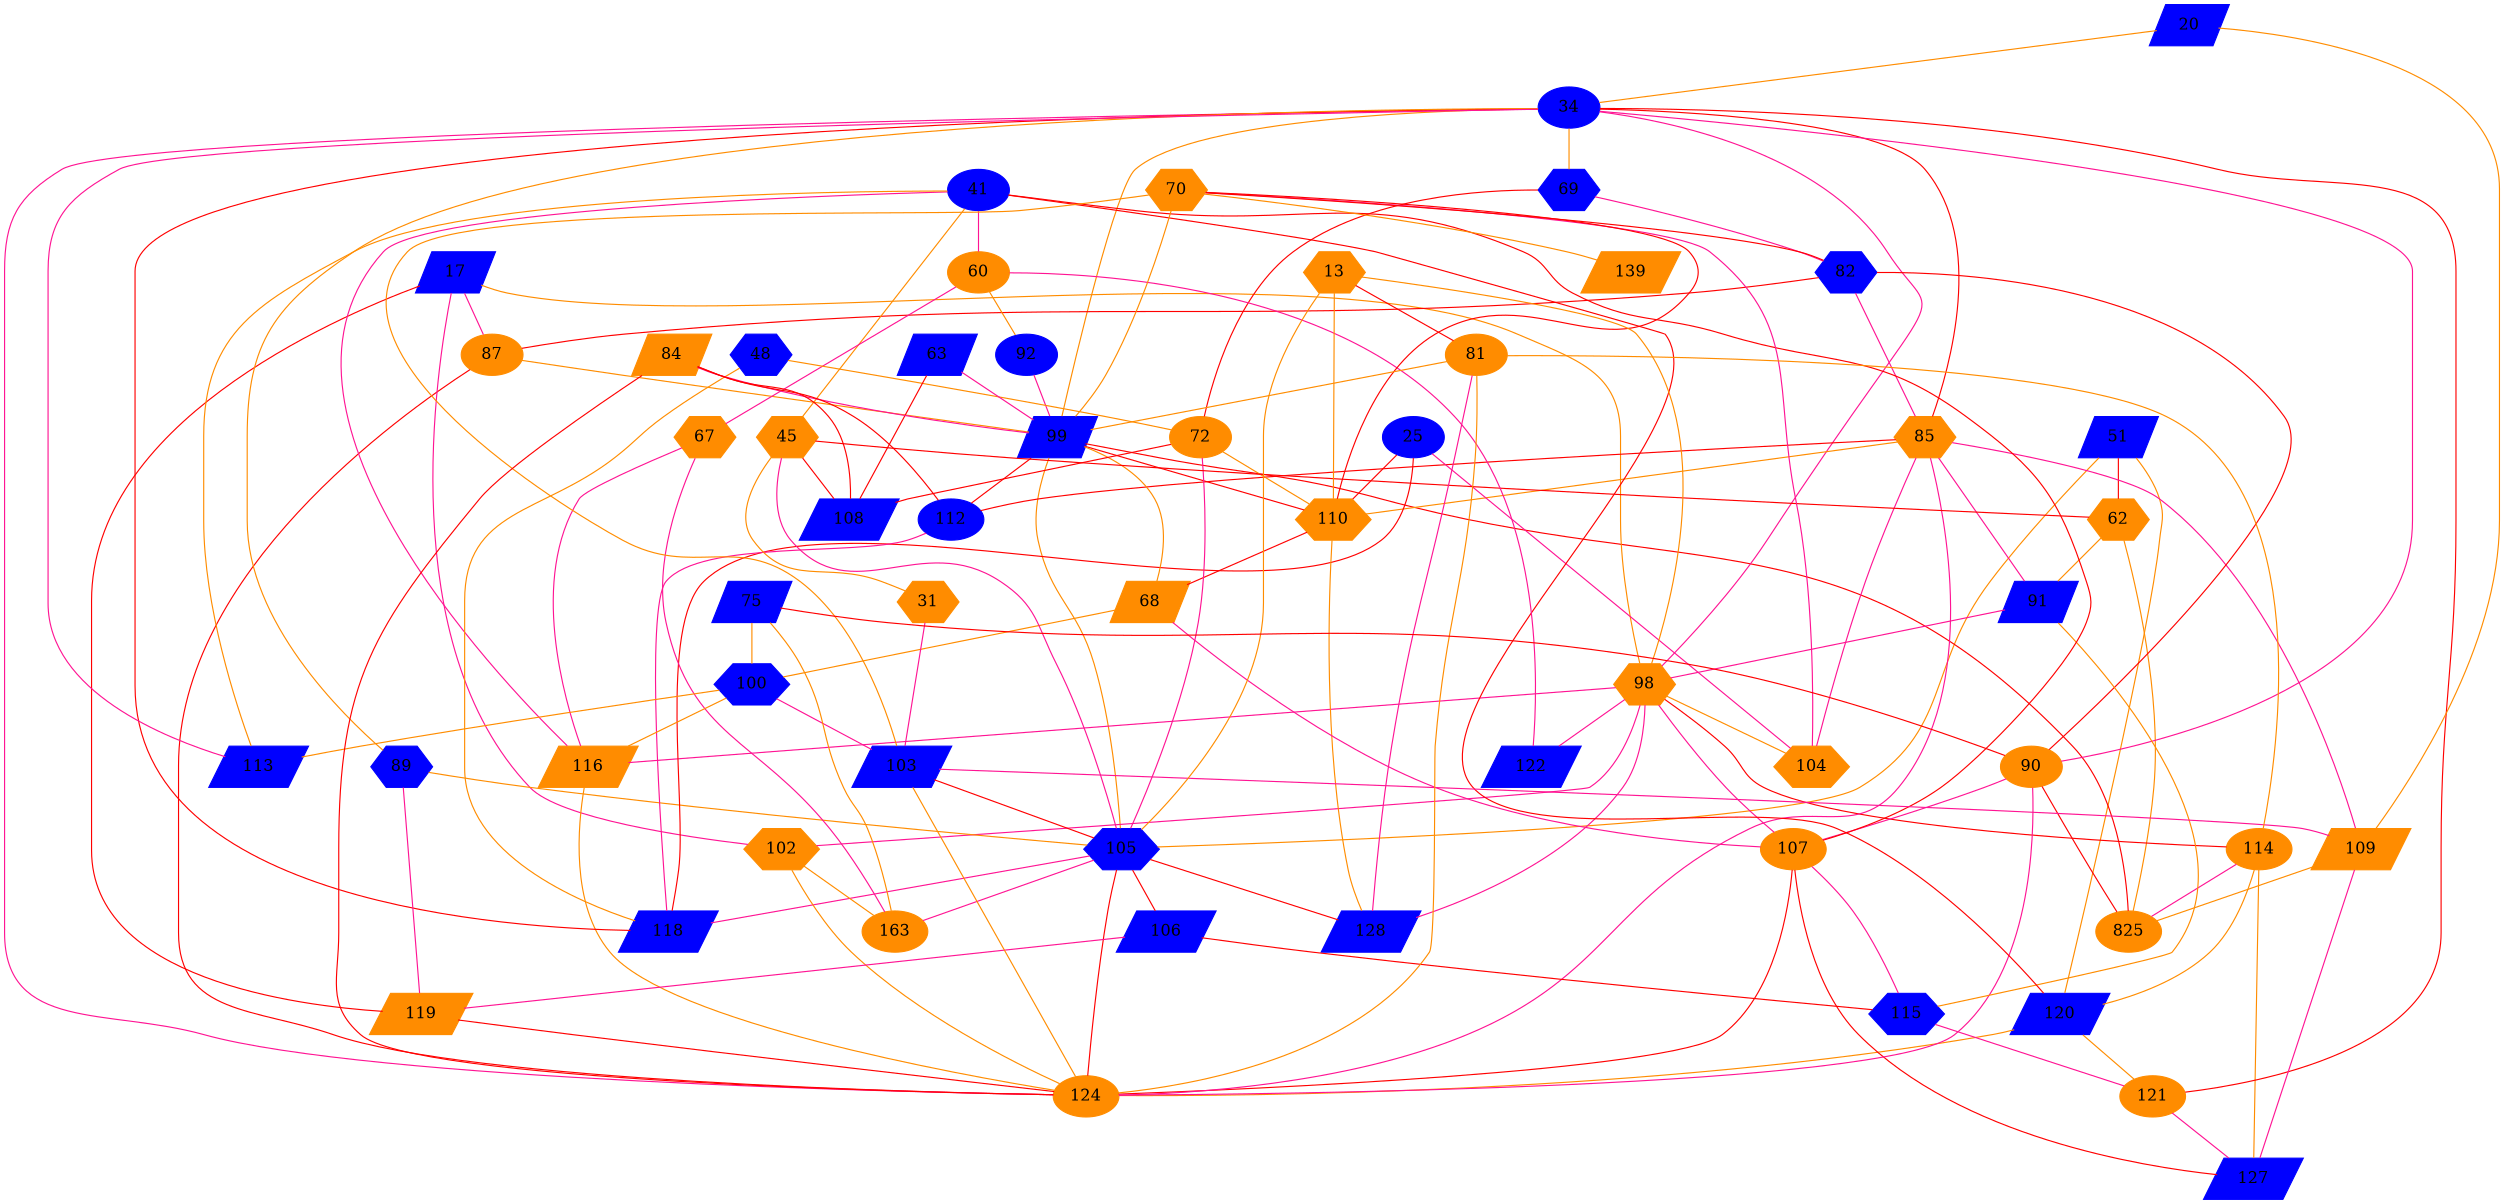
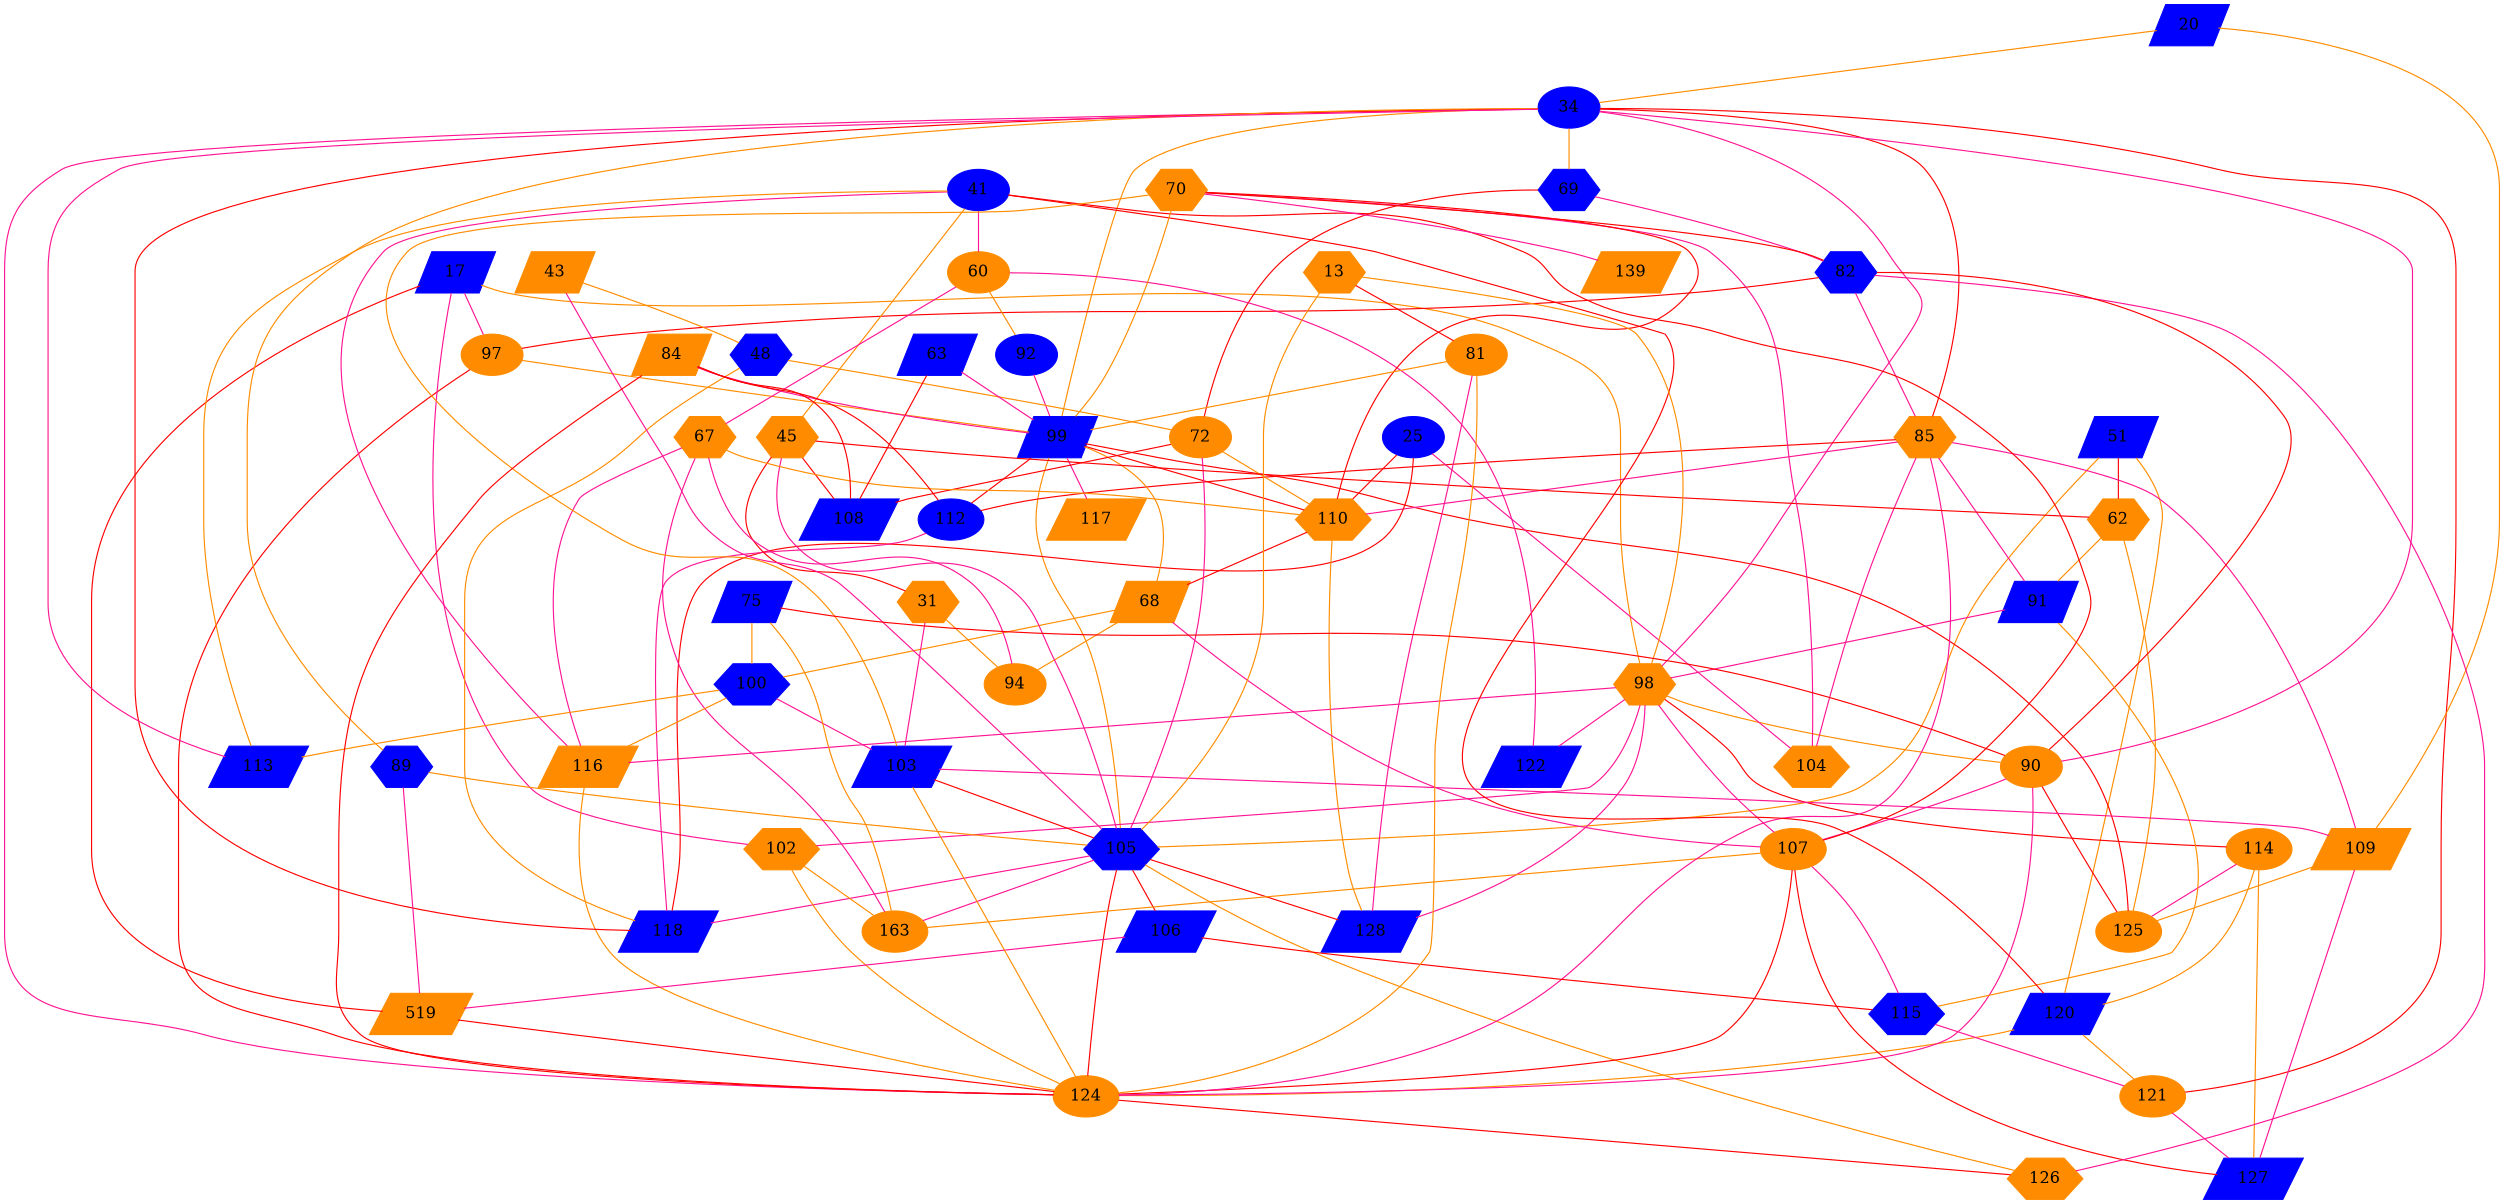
edge "70" -- "139": color darkorange -> deeppink
node "43": added
node "87": label "87" -> "97"
edge "81" -- "114": removed
edge "13" -- "110": now "67" -- "110"
edge "85" -- "110": color darkorange -> deeppink
node "117": added
edge "45" -- "31": color darkorange -> red
node "94": added
edge "98" -- "104": now "98" -- "90"
edge "107" -- "163": added
node "825": label "825" -> "125"
node "119": label "119" -> "519"
node "126": added
